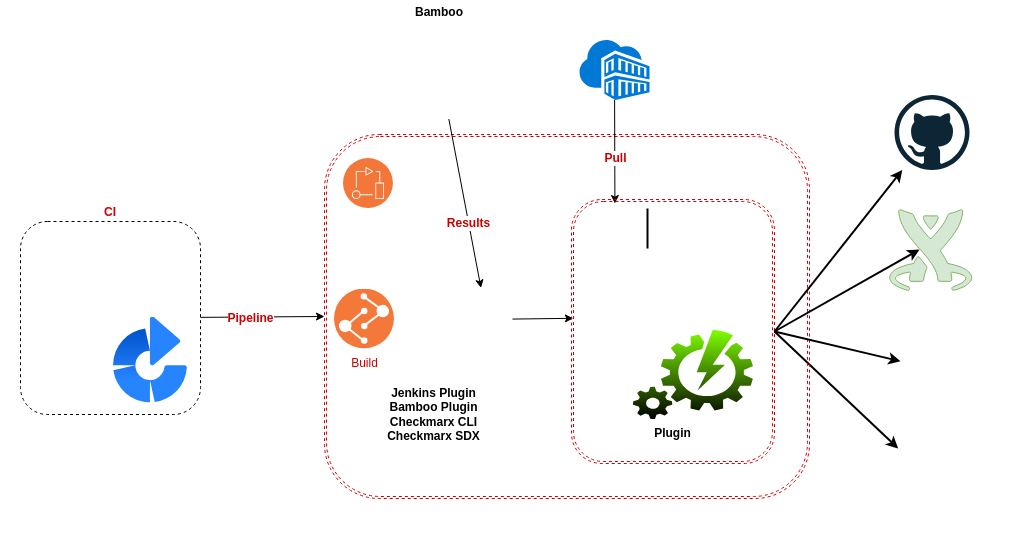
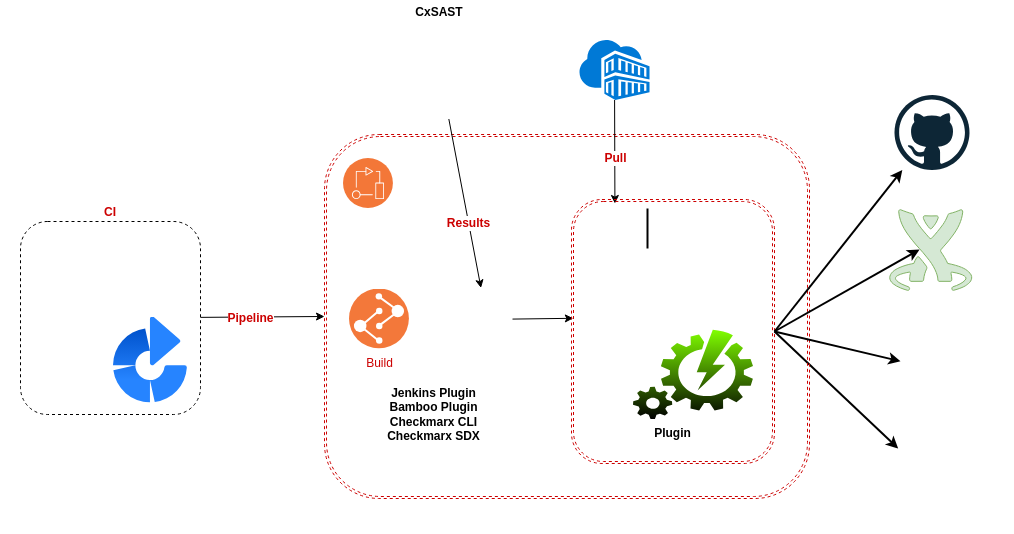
node "Bamboo": label "Bamboo" -> "CxSAST"
node "Build": moved (365, 319) -> (380, 319)
